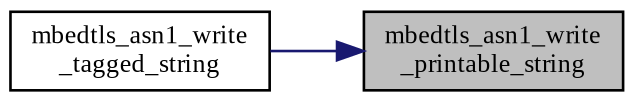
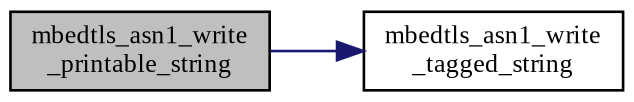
edge "mbedtls_asn1_write _tagged_string" -> "mbedtls_asn1_write _printable_string": reversed
